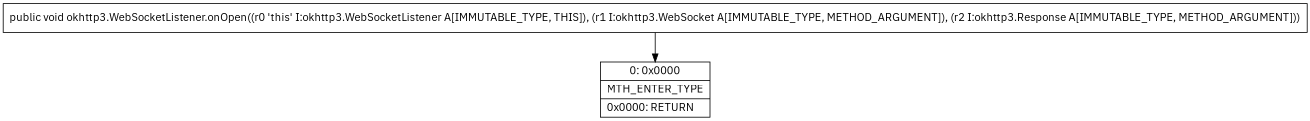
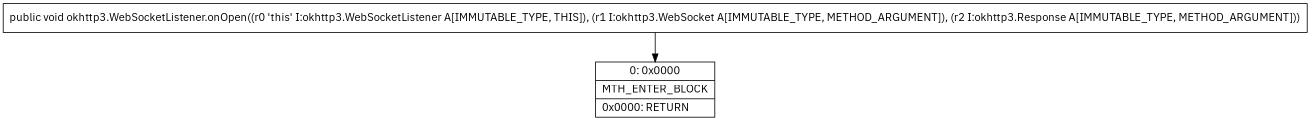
node "0: 0x0000": text "MTH_ENTER_TYPE" -> "MTH_ENTER_BLOCK"
